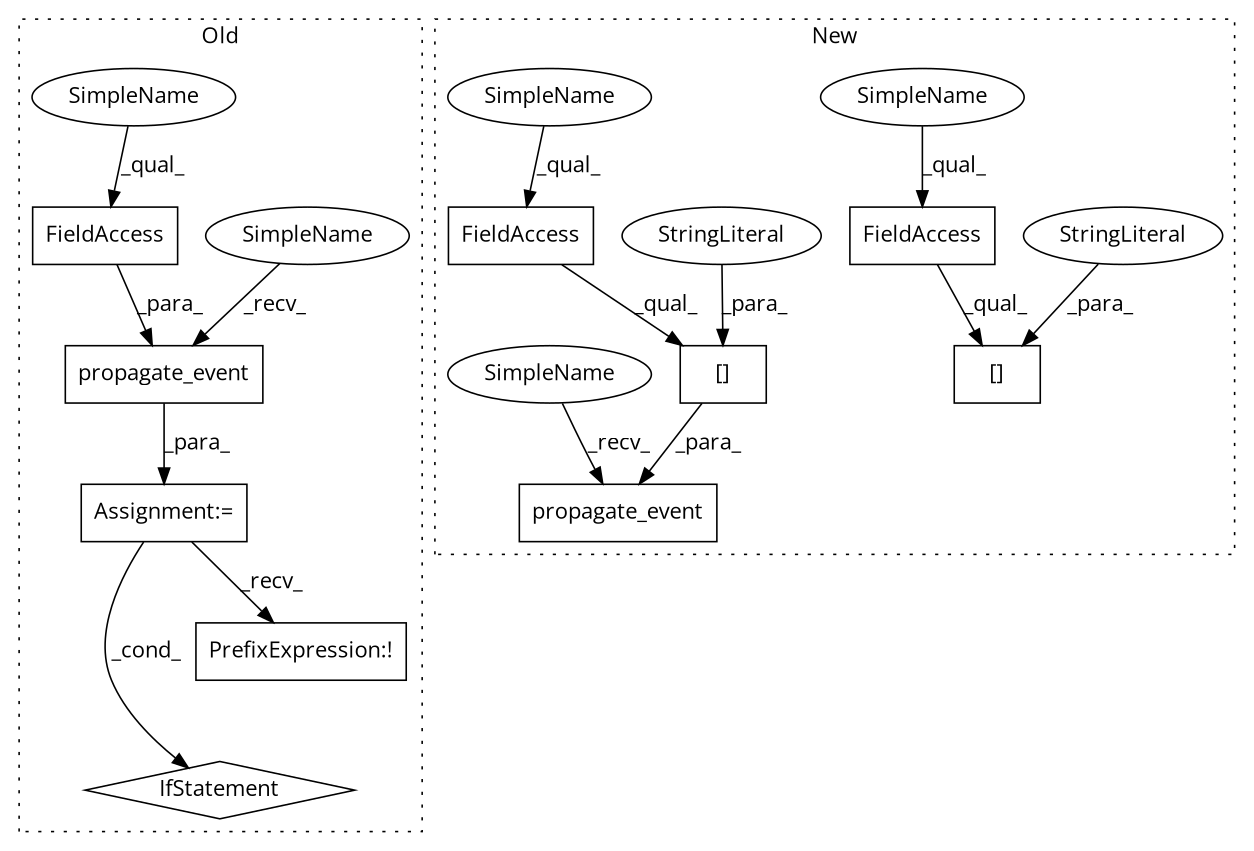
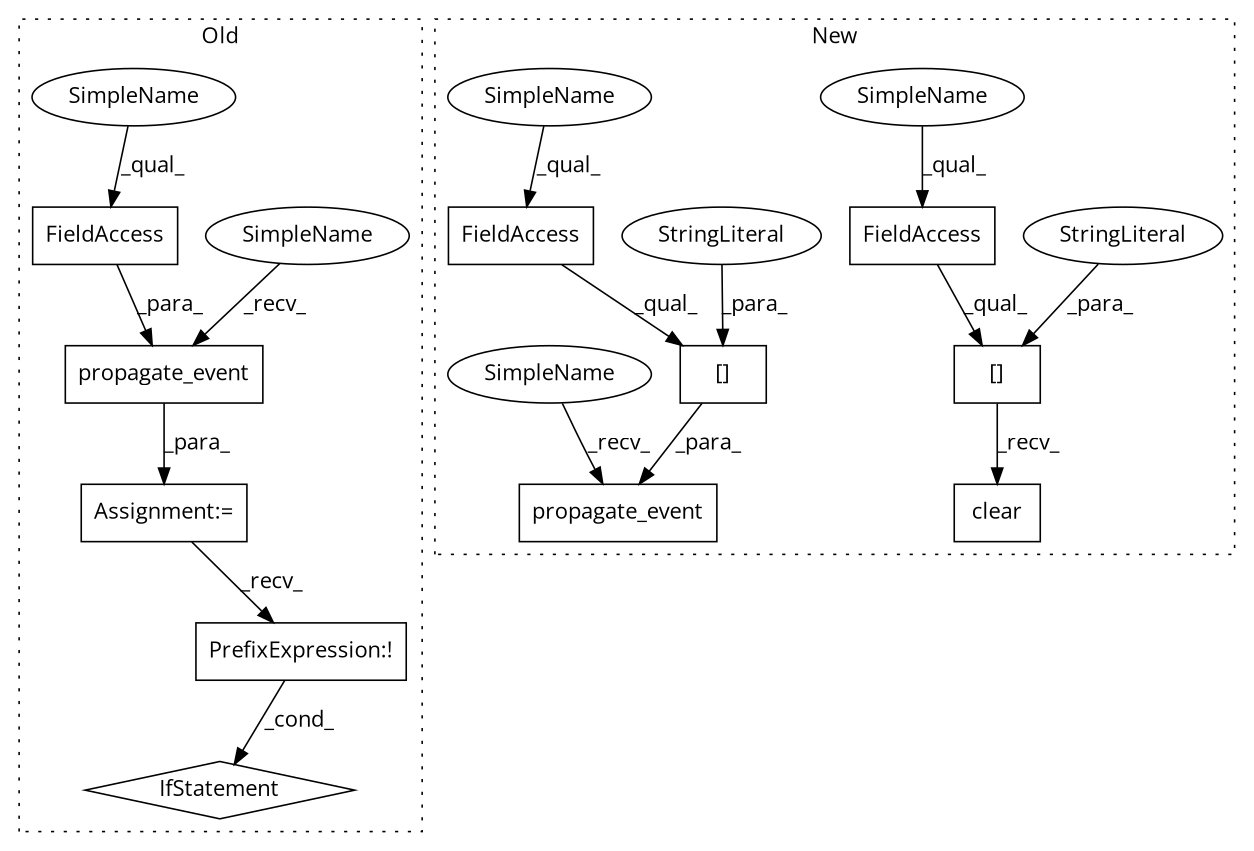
node "clear": added
edge "Assignment:=" -> "IfStatement": now "PrefixExpression:!" -> "IfStatement"
